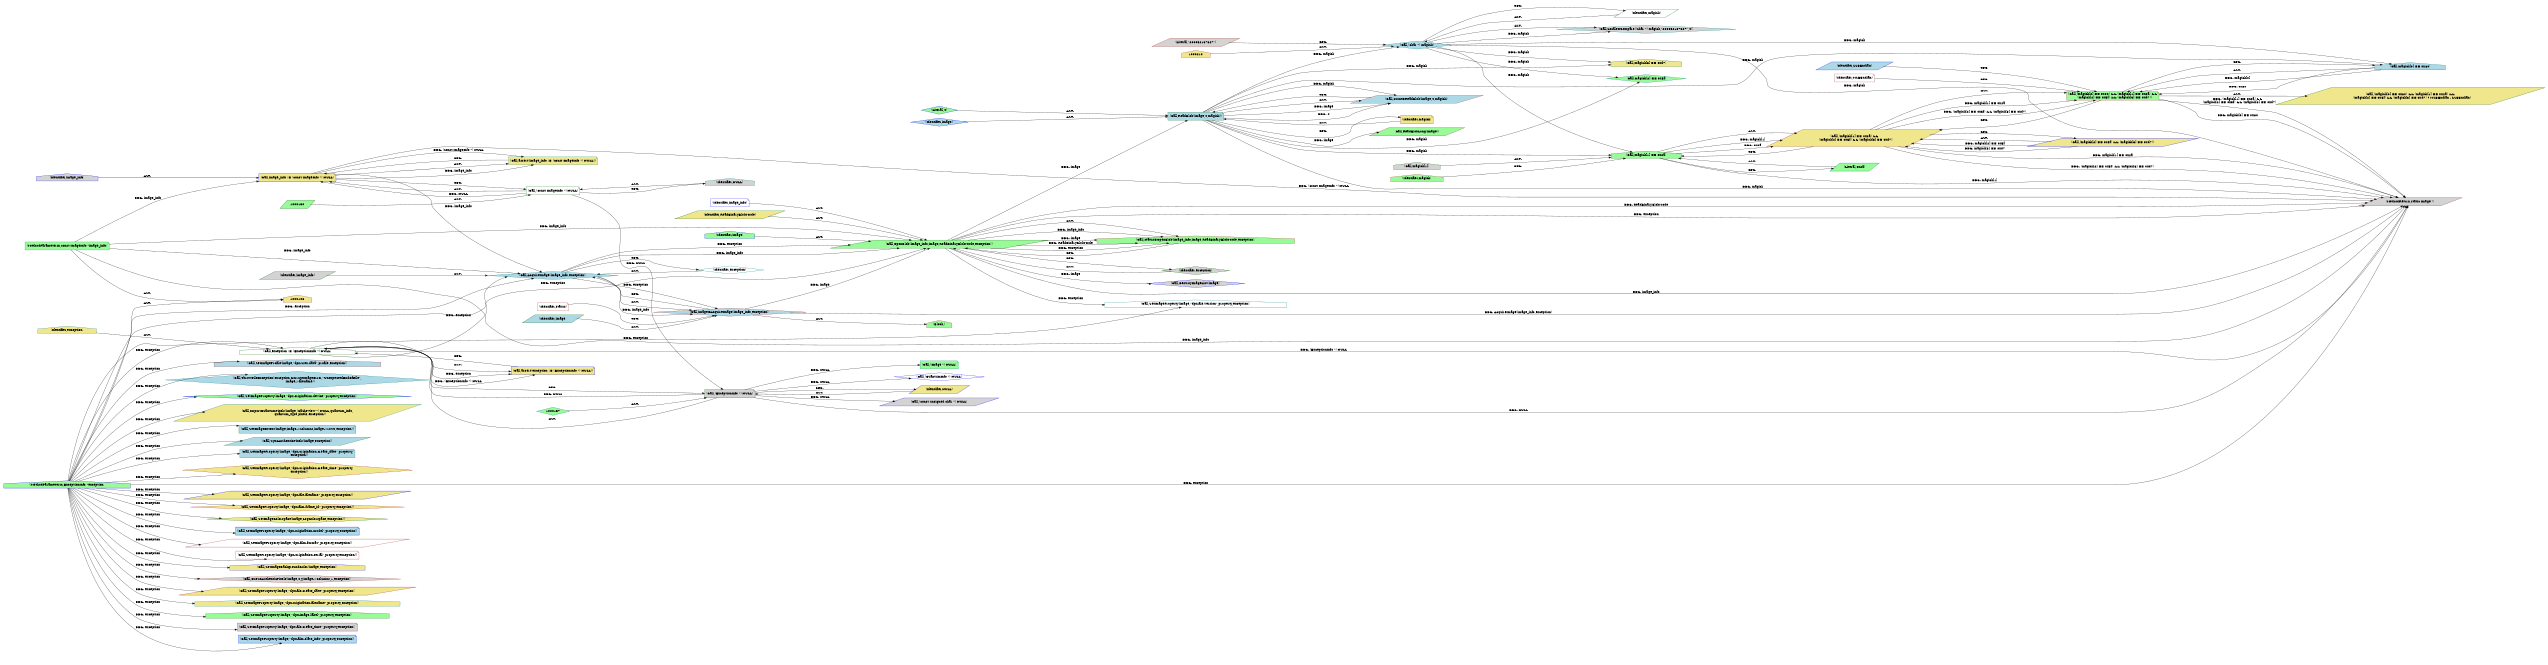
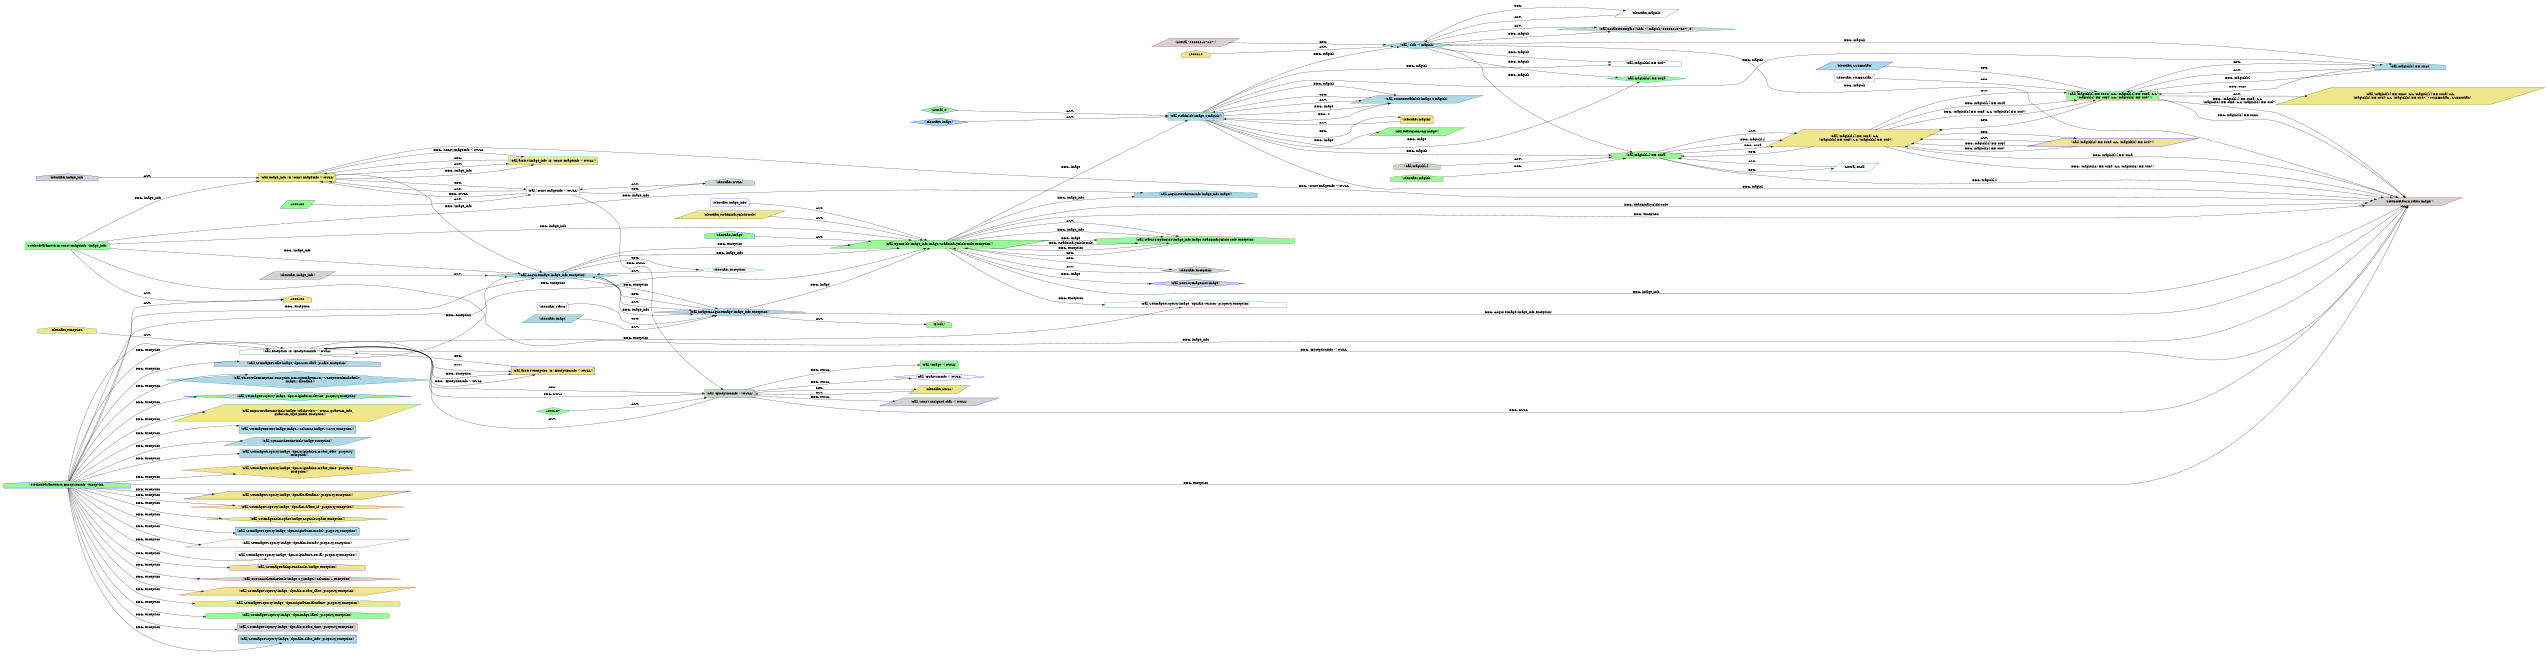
node "(Call,magick[3] == 0xd7)": fillcolor khaki -> white
edge "(Call,ReadBlob(image,4,magick))" -> "(Call,magick[2] == 0x5f)": label "DDG: magick" -> "DDG: image"
node "(Literal,0x2a)": fillcolor palegreen -> white
node "(Call,AcquireQuantumInfo(image_info,image))": added
